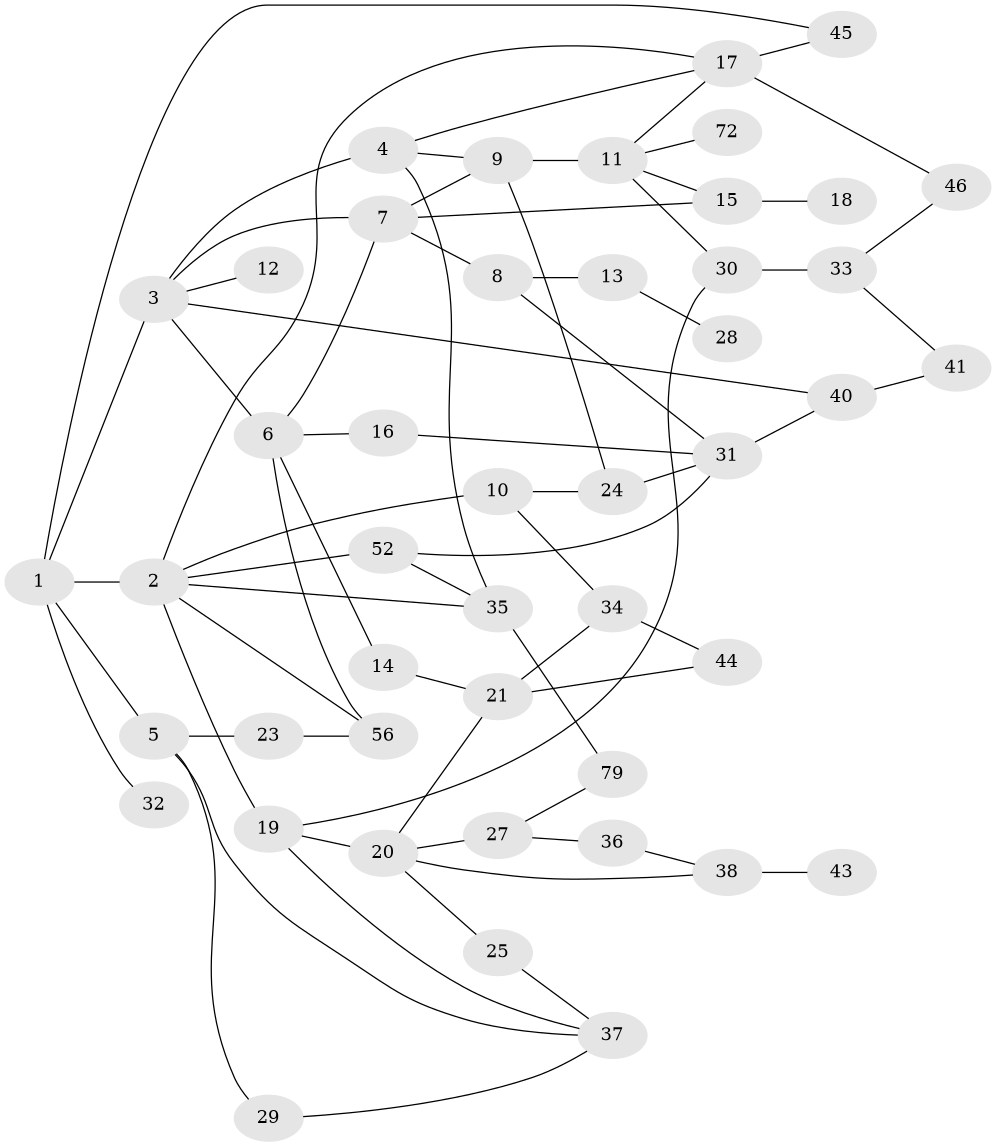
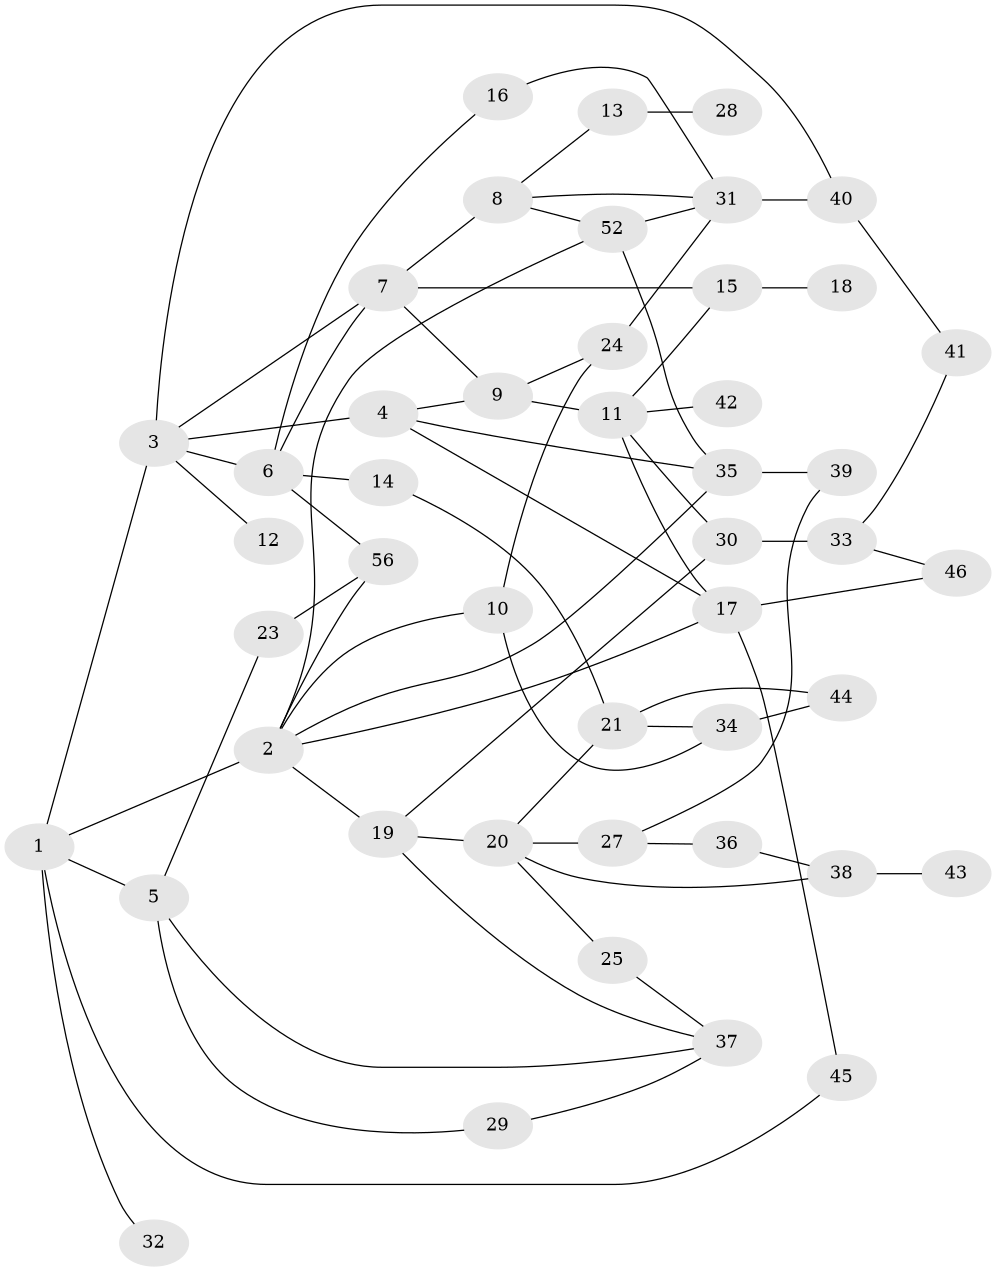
node "72": label "72" -> "42"
edge "8" -- "52": added
node "79": label "79" -> "39"
